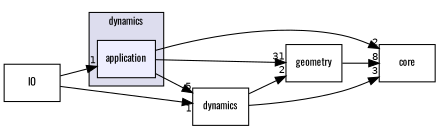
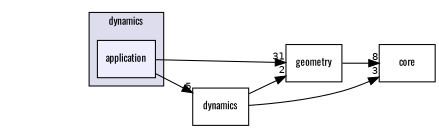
edge "application" -> "core": removed
node "IO": removed
